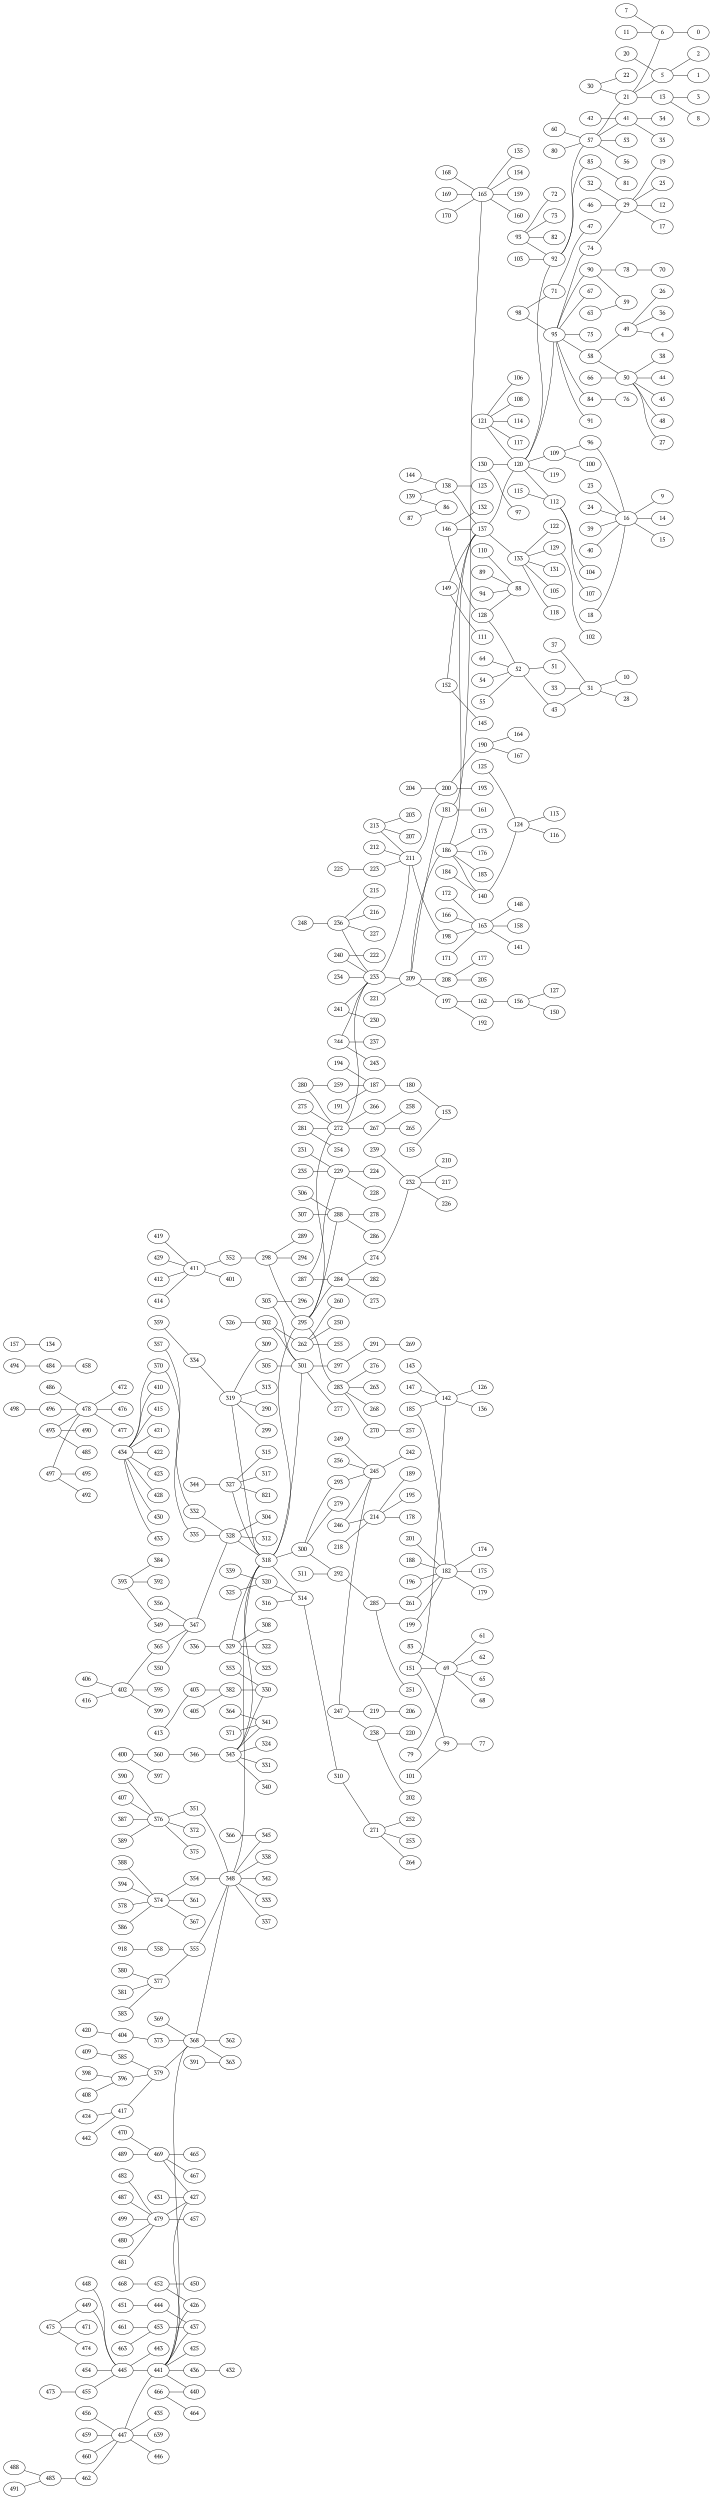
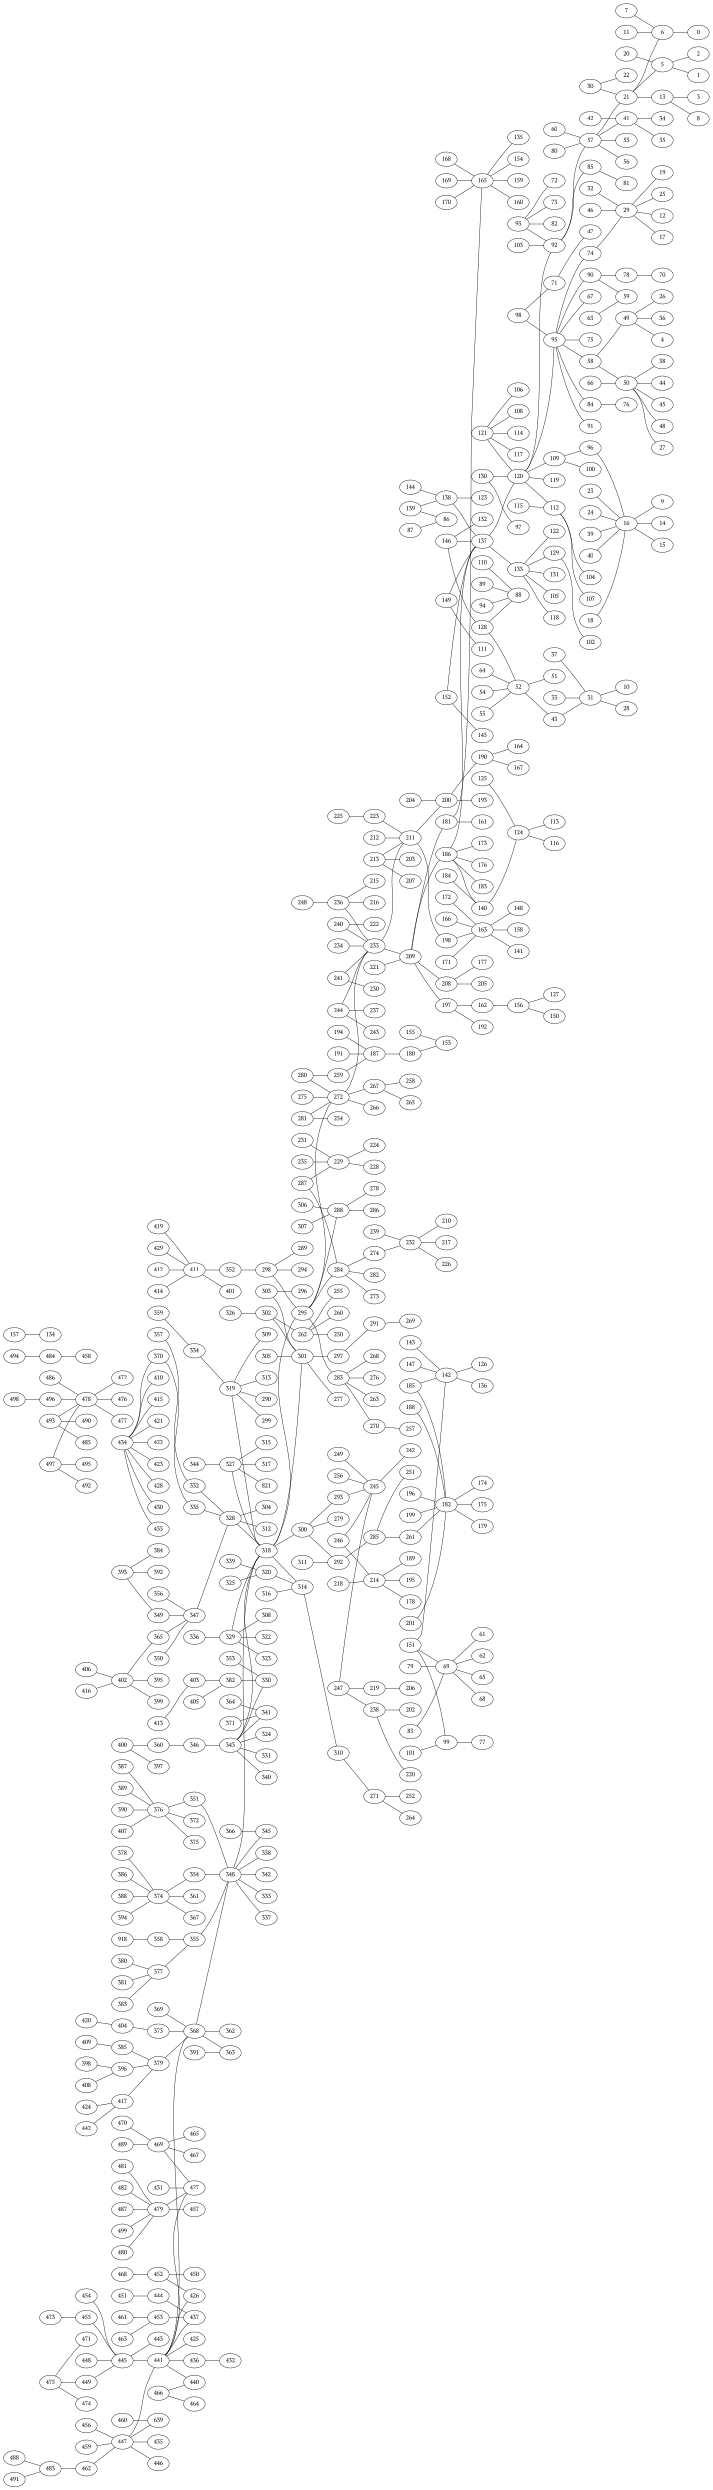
node "227": removed
node "253": removed
edge "447" -- "460": now "639" -- "460"
